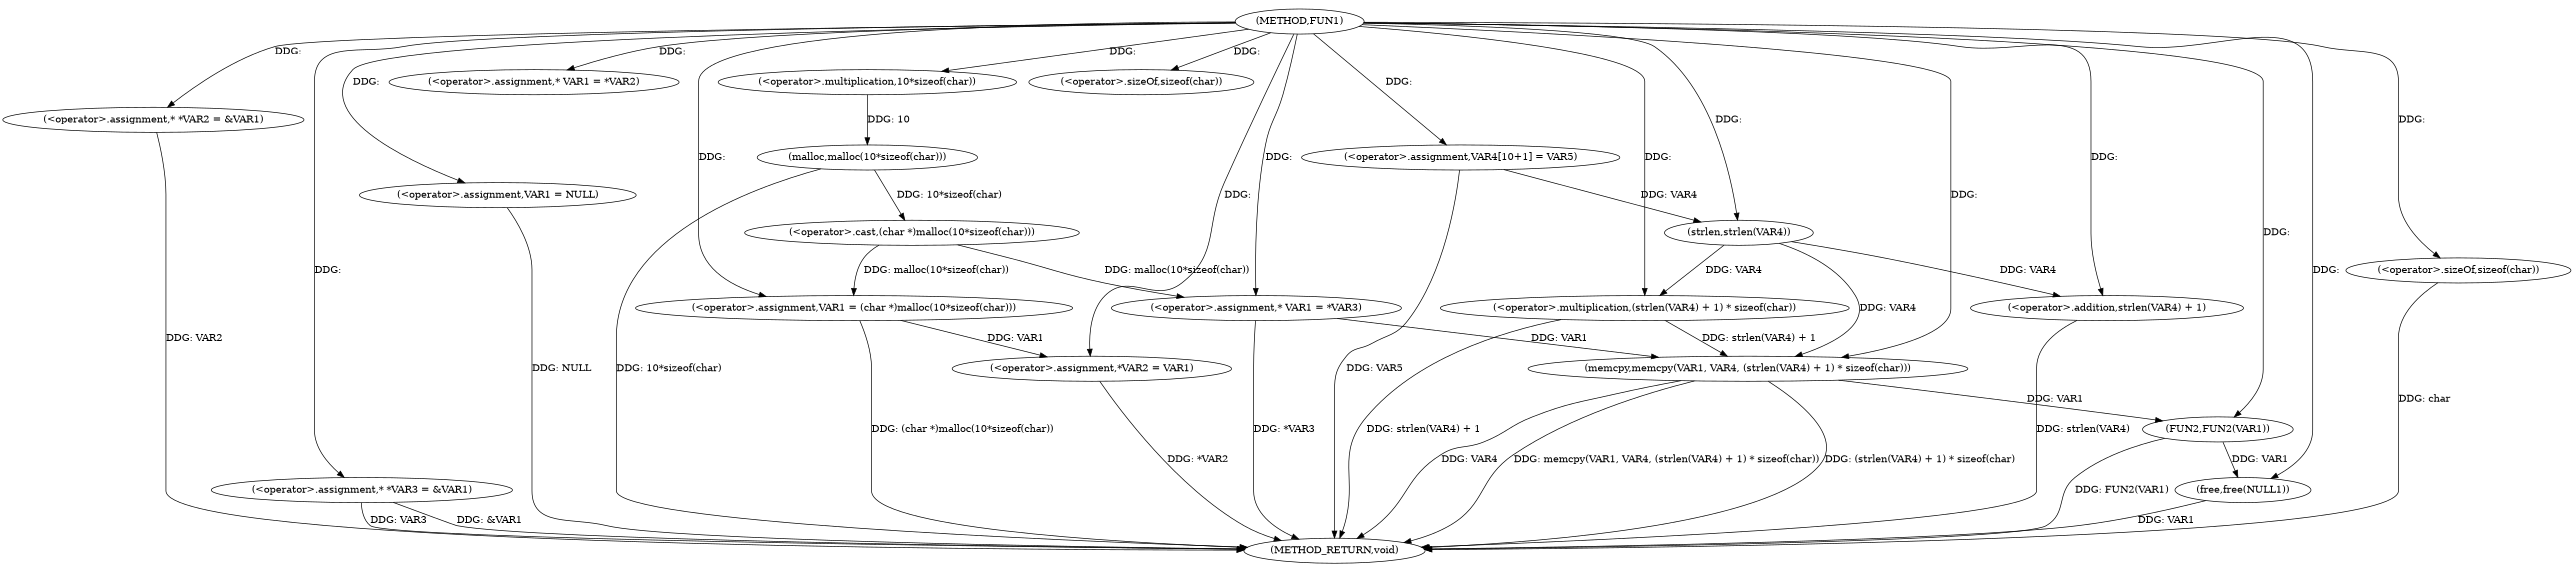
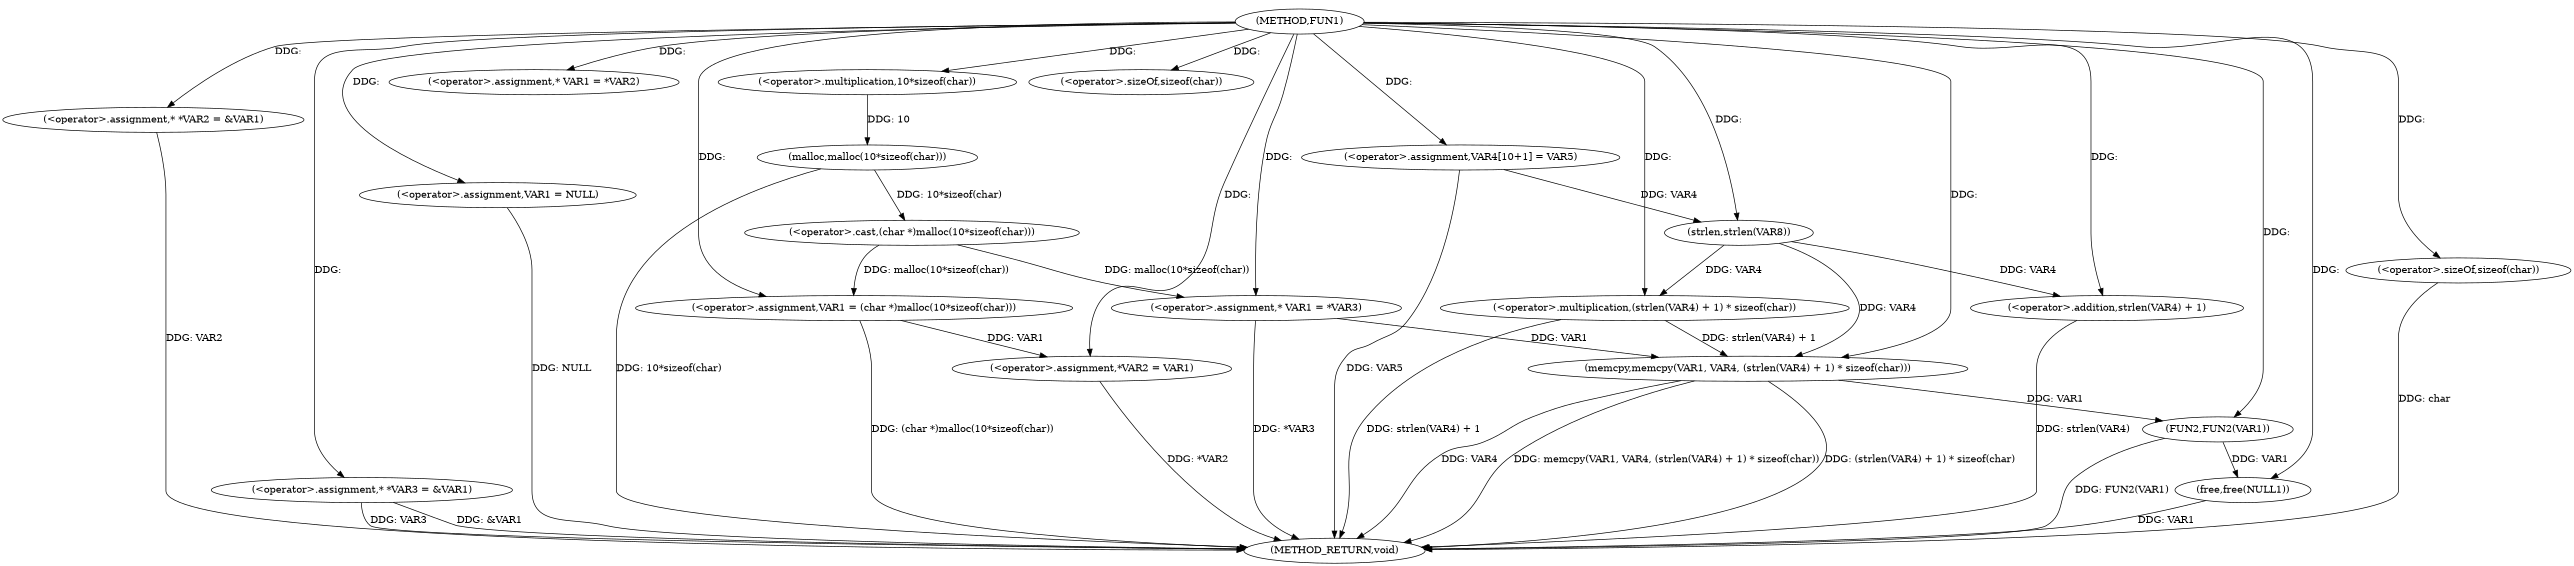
node "(strlen,strlen(VAR4))": label "(strlen,strlen(VAR4))" -> "(strlen,strlen(VAR8))"
